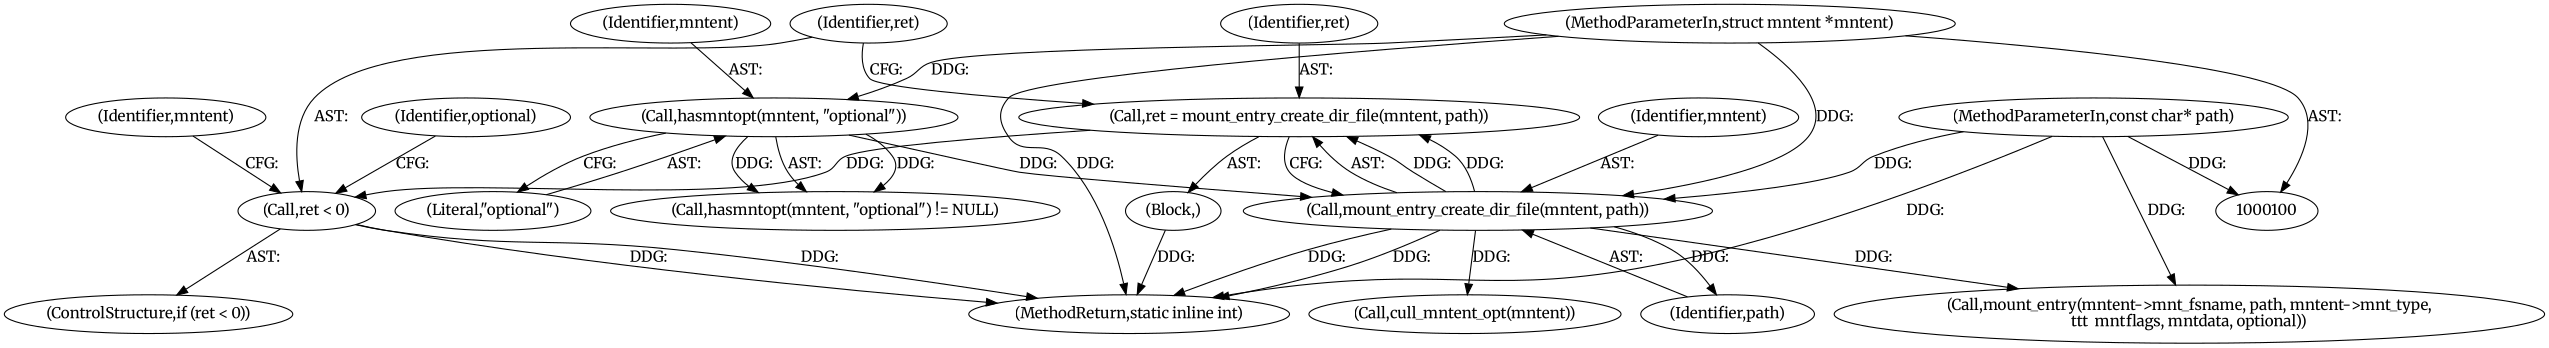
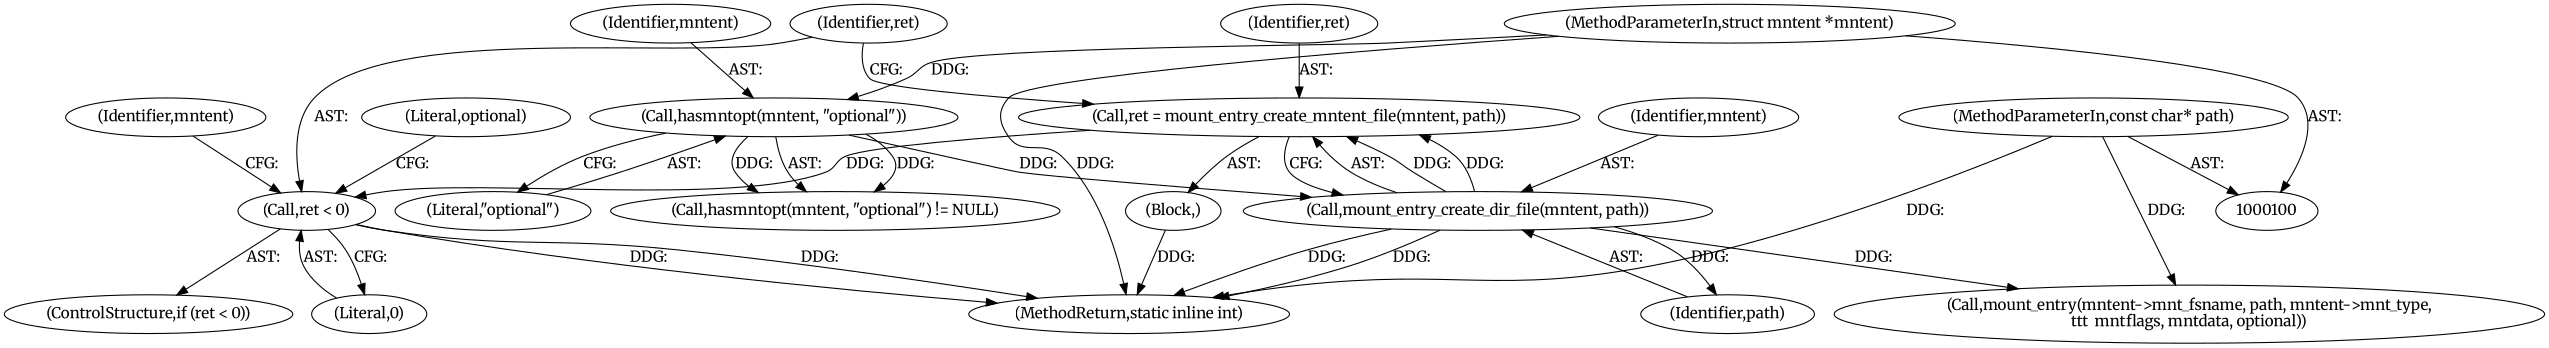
node "(Identifier,optional)": label "(Identifier,optional)" -> "(Literal,optional)"
node "(Call,ret = mount_entry_create_dir_file(mntent, path))": label "(Call,ret = mount_entry_create_dir_file(mntent, path))" -> "(Call,ret = mount_entry_create_mntent_file(mntent, path))"
edge "(MethodParameterIn,struct mntent *mntent)" -> "(Call,mount_entry_create_dir_file(mntent, path))": removed, label "DDG:"
edge "(MethodParameterIn,const char* path)" -> "1000100": label "DDG: " -> "AST: "
edge "(MethodParameterIn,const char* path)" -> "(Call,mount_entry_create_dir_file(mntent, path))": removed, label "DDG:"
node "(Literal,0)": added
node "(Call,cull_mntent_opt(mntent))": removed
